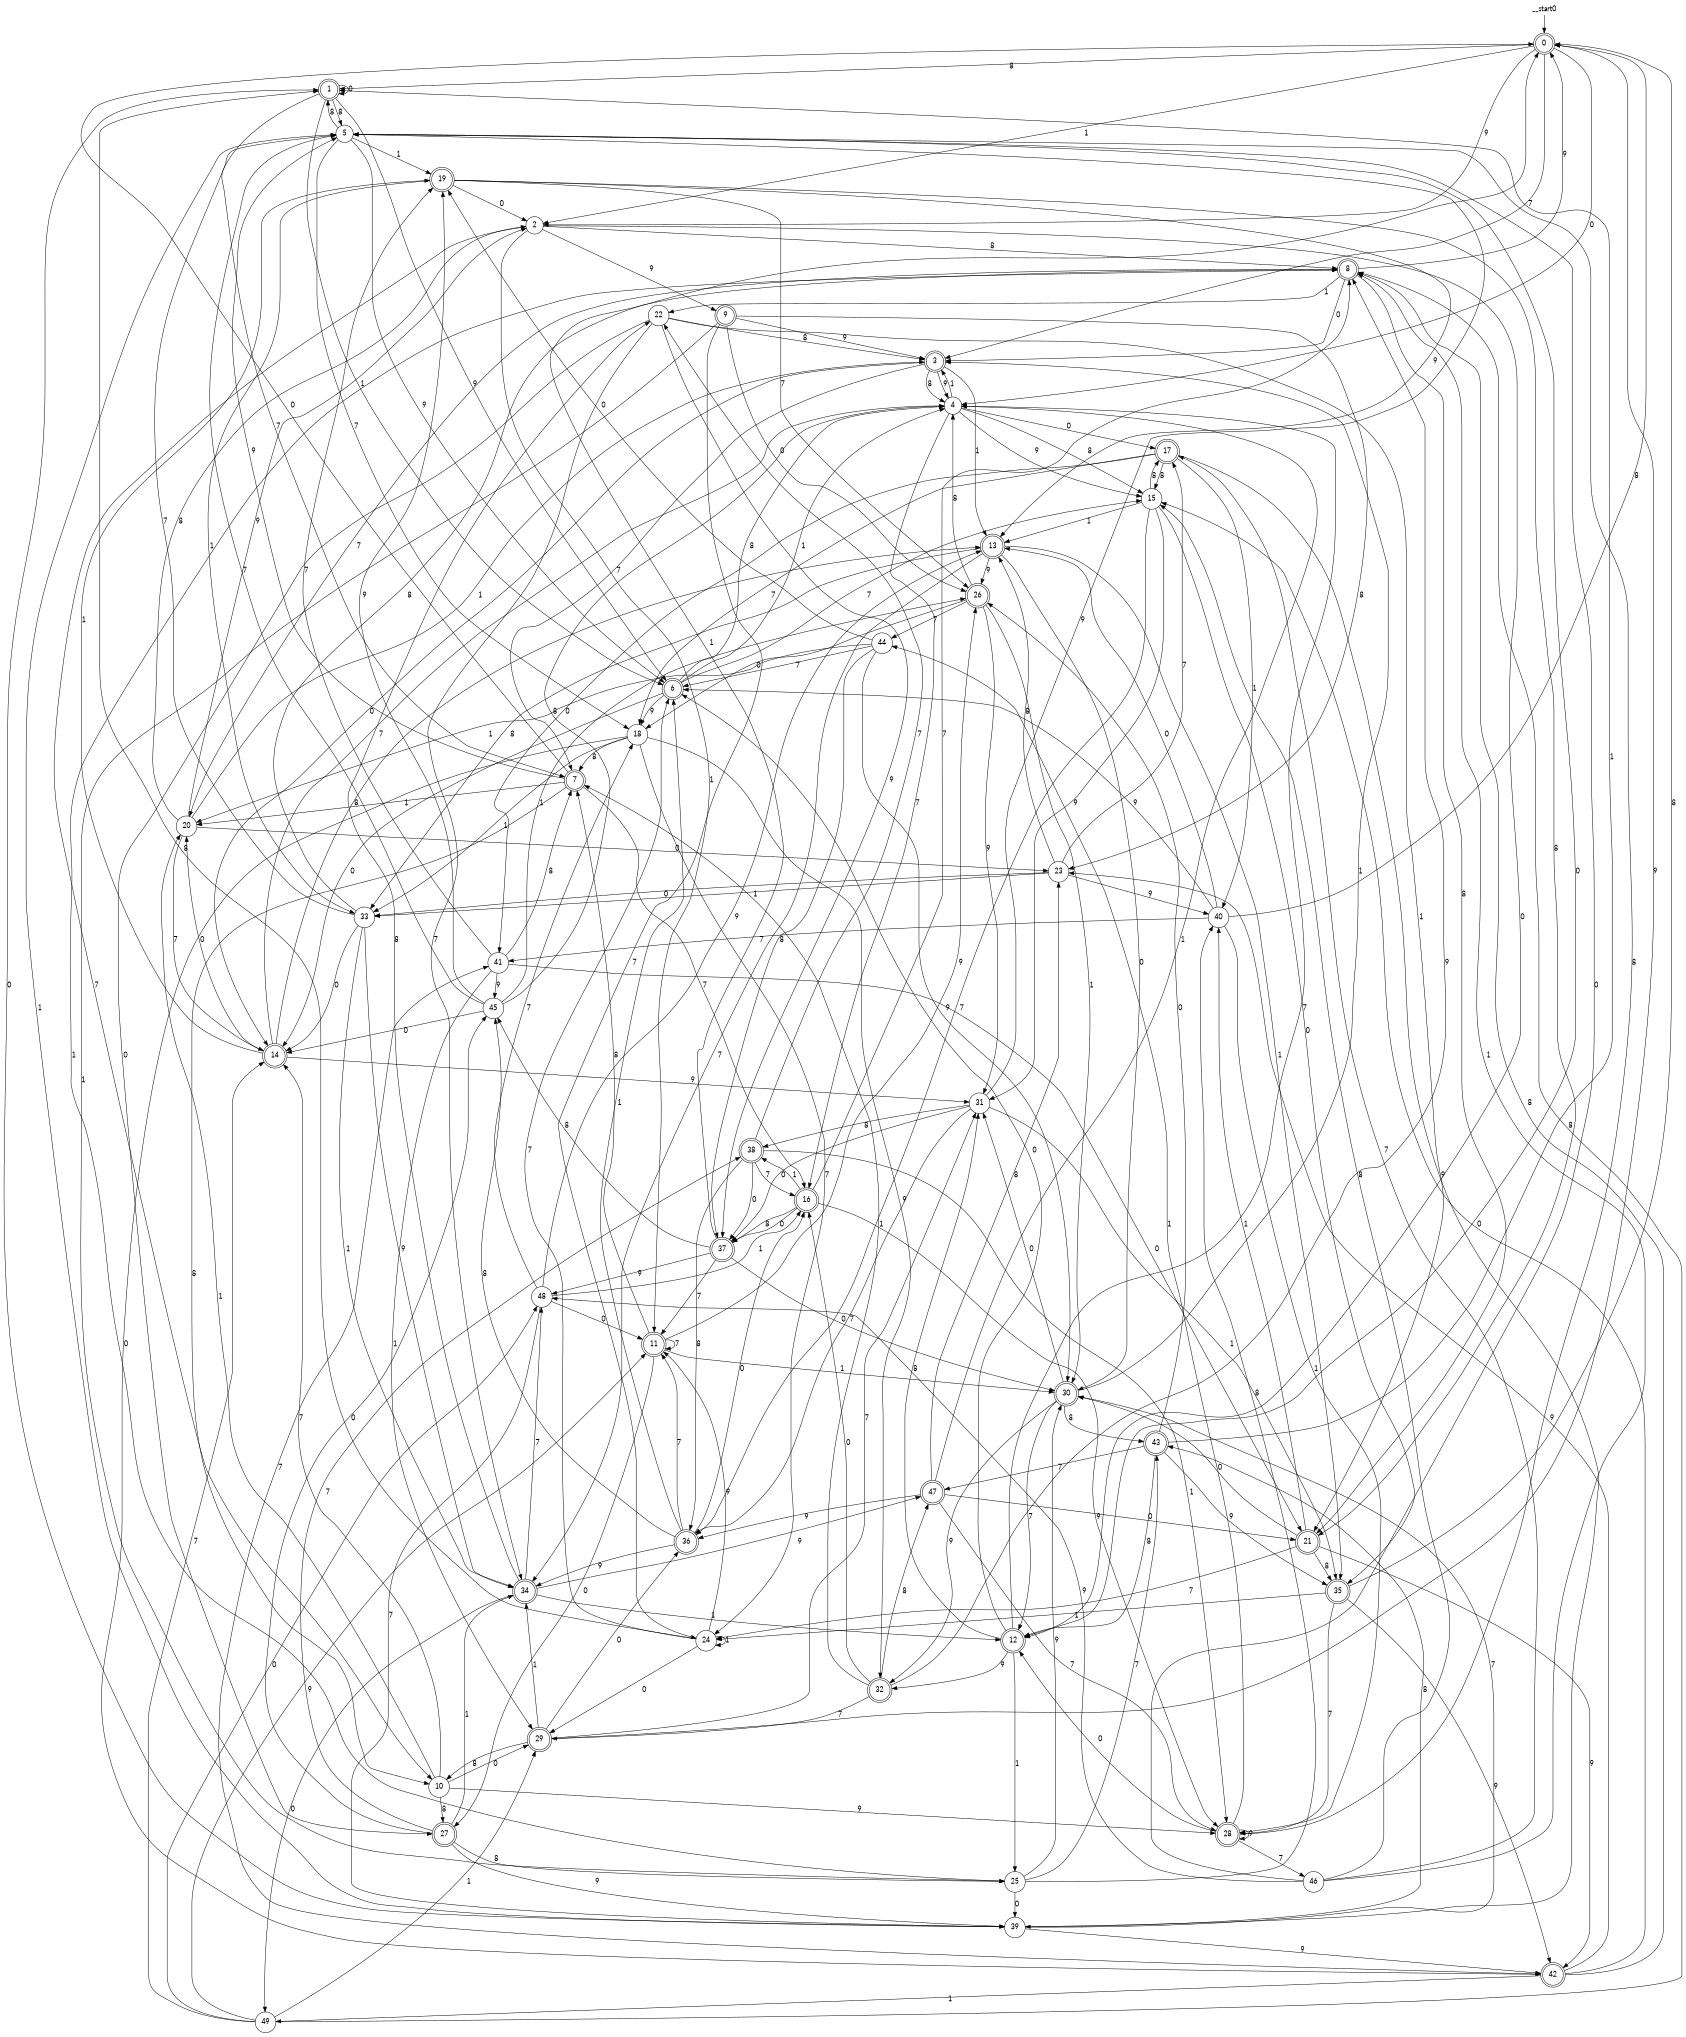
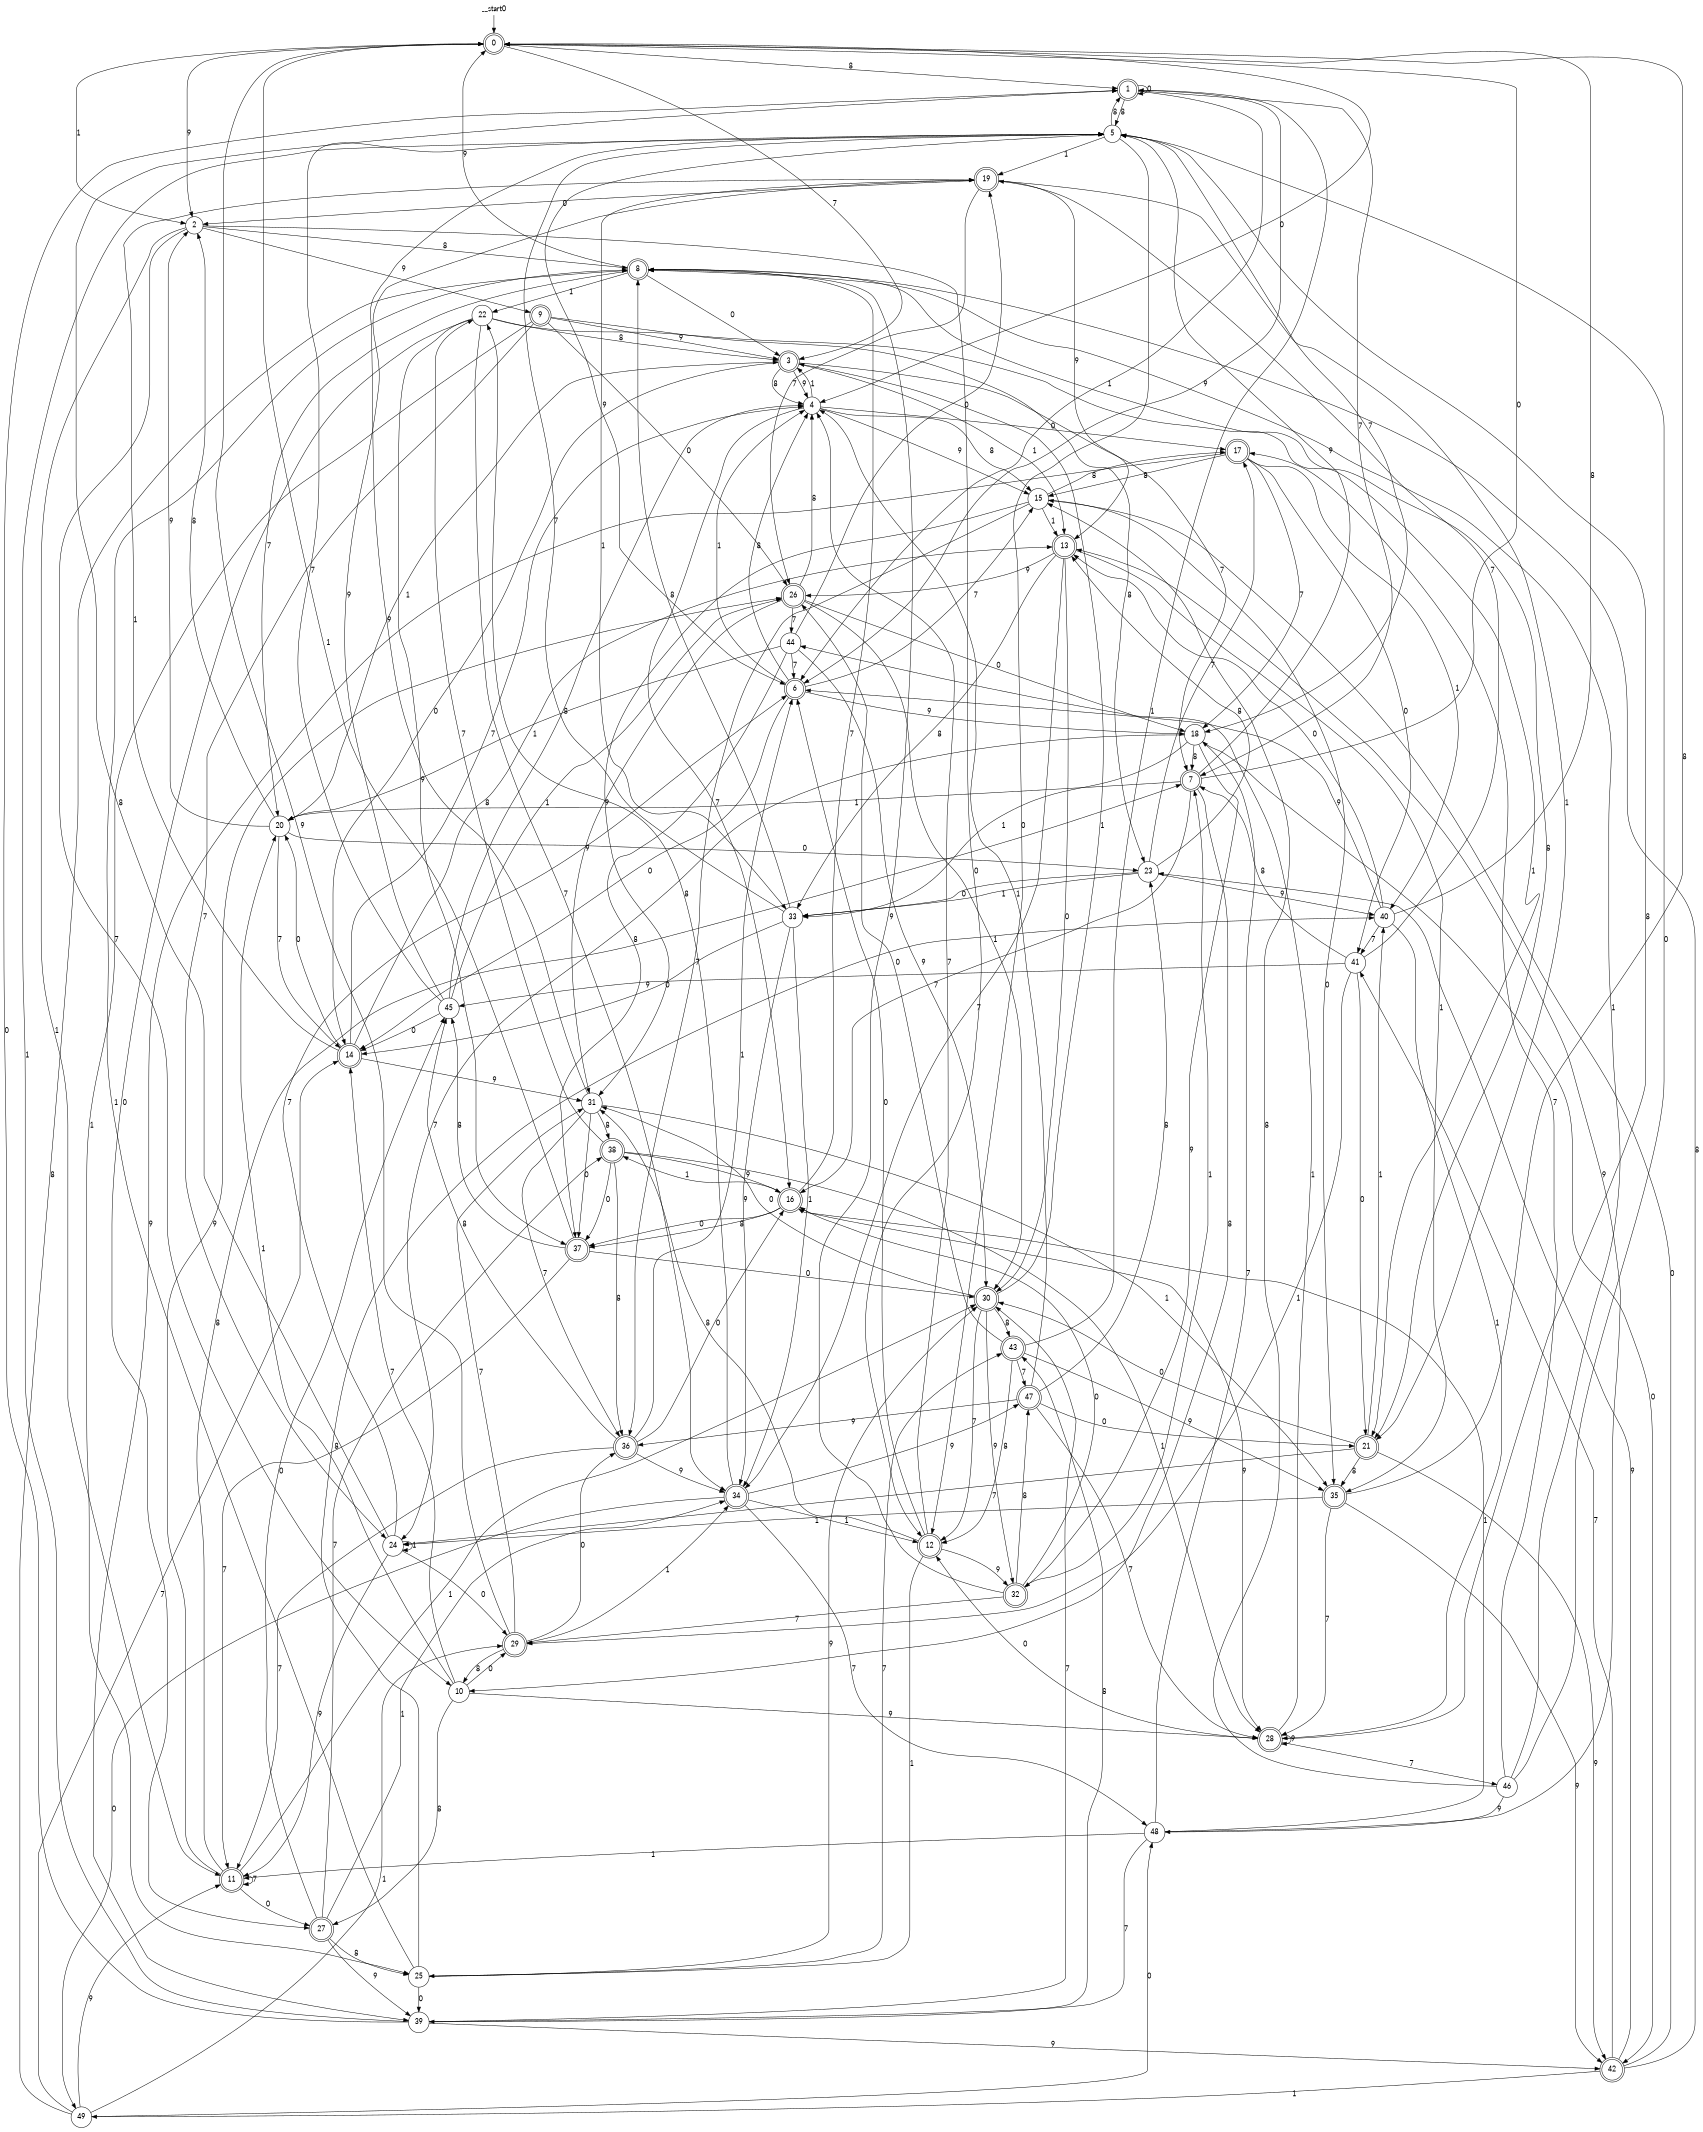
edge "19" -> "21": label "8" -> "1"
edge "38" -> "16": label "7" -> "9"
edge "37" -> "48": removed, label "9"
edge "48" -> "11": label "0" -> "1"
